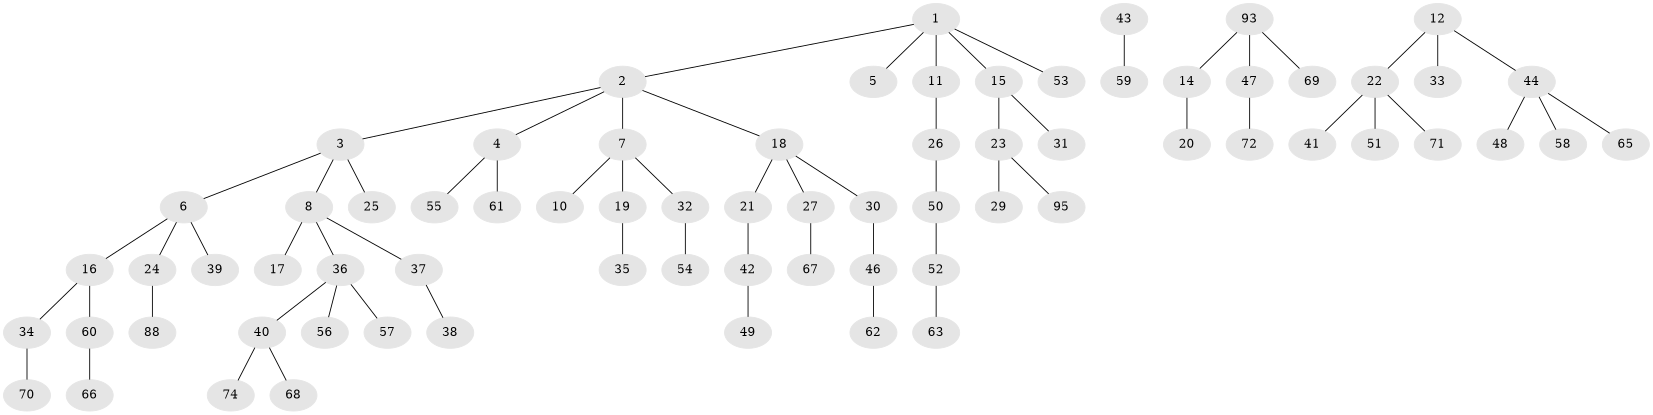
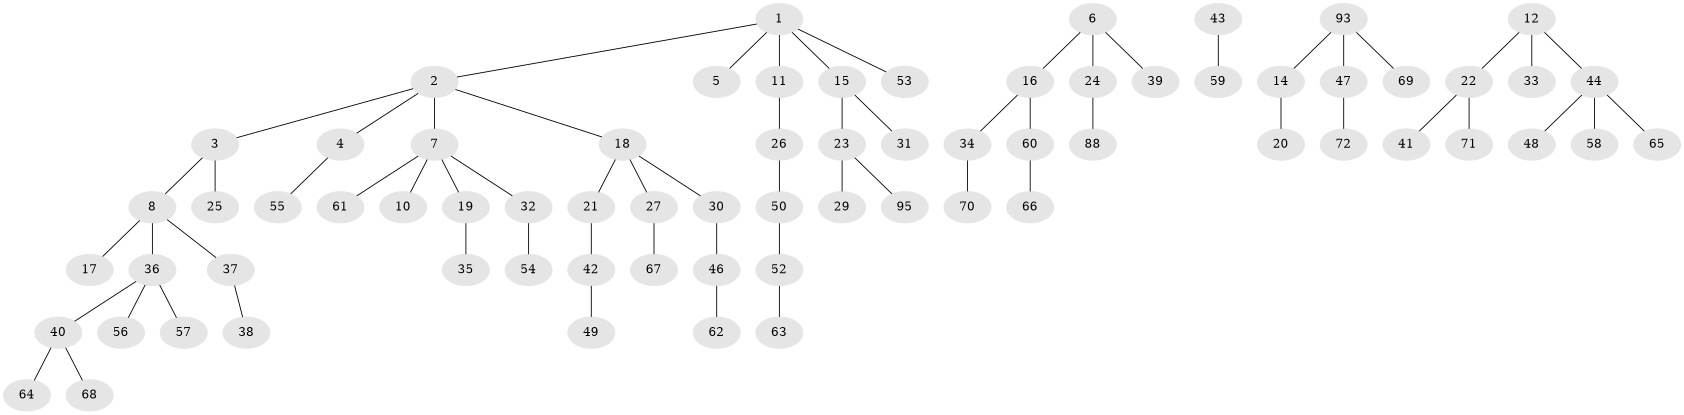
node "51": removed
edge "3" -- "6": removed
edge "4" -- "61": now "7" -- "61"
node "74": label "74" -> "64"
